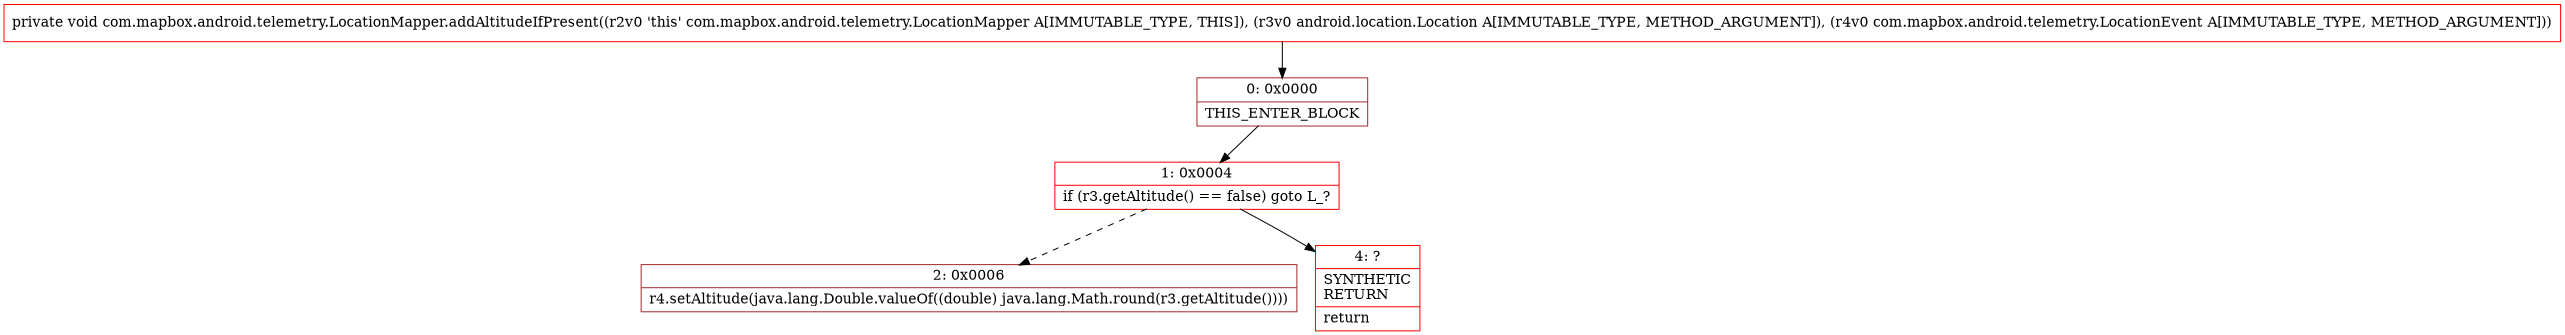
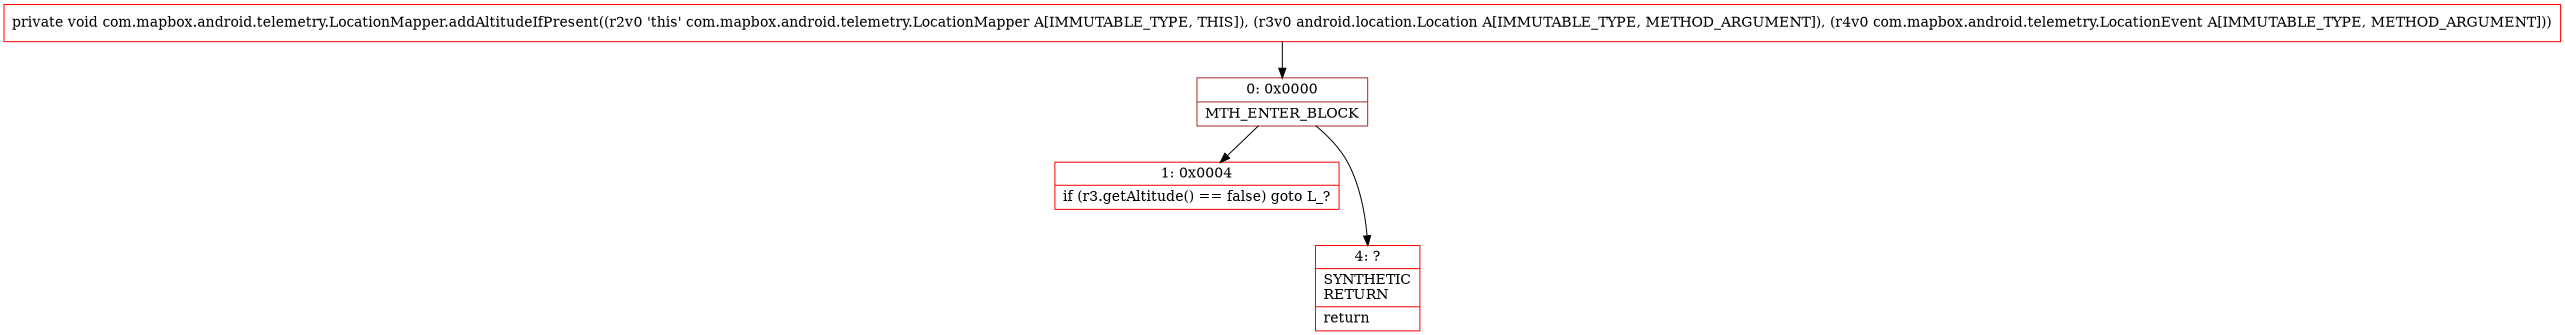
node "0: 0x0000": text "THIS_ENTER_BLOCK" -> "MTH_ENTER_BLOCK"
edge "1: 0x0004" -> "4: ?": now "0: 0x0000" -> "4: ?"
node "2: 0x0006": removed
